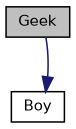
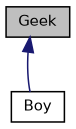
edge "Geek" -> "Boy": reversed
